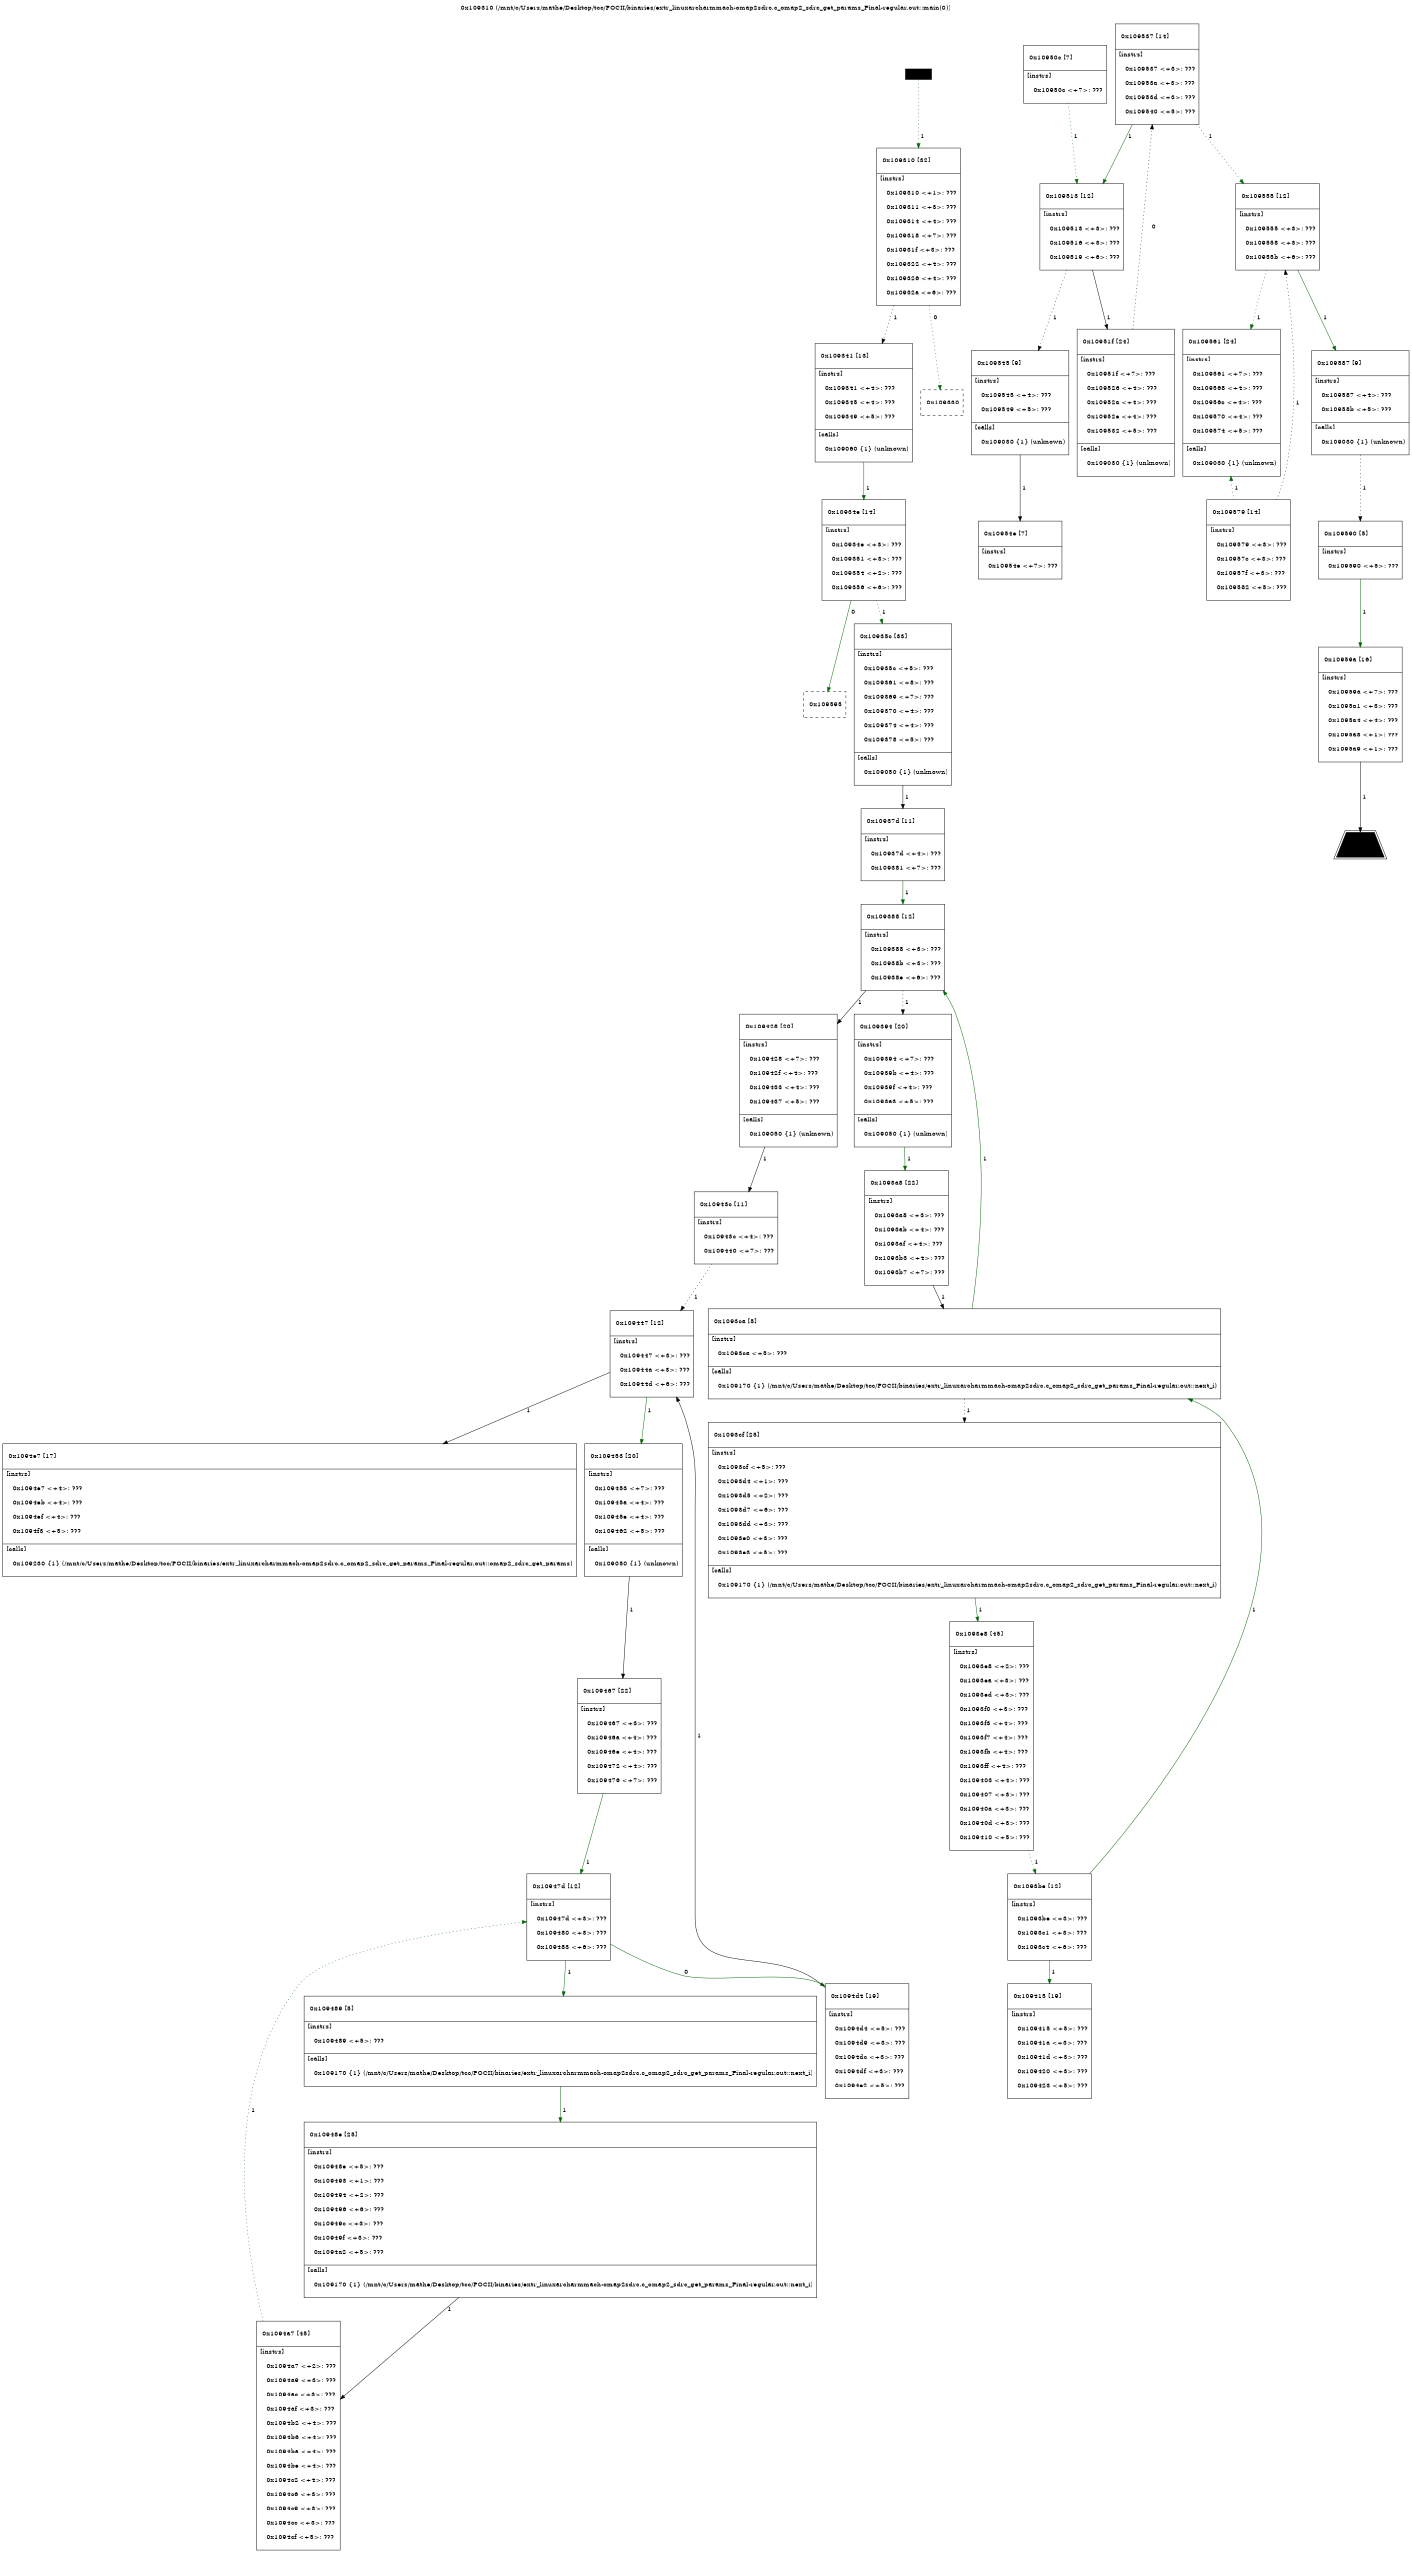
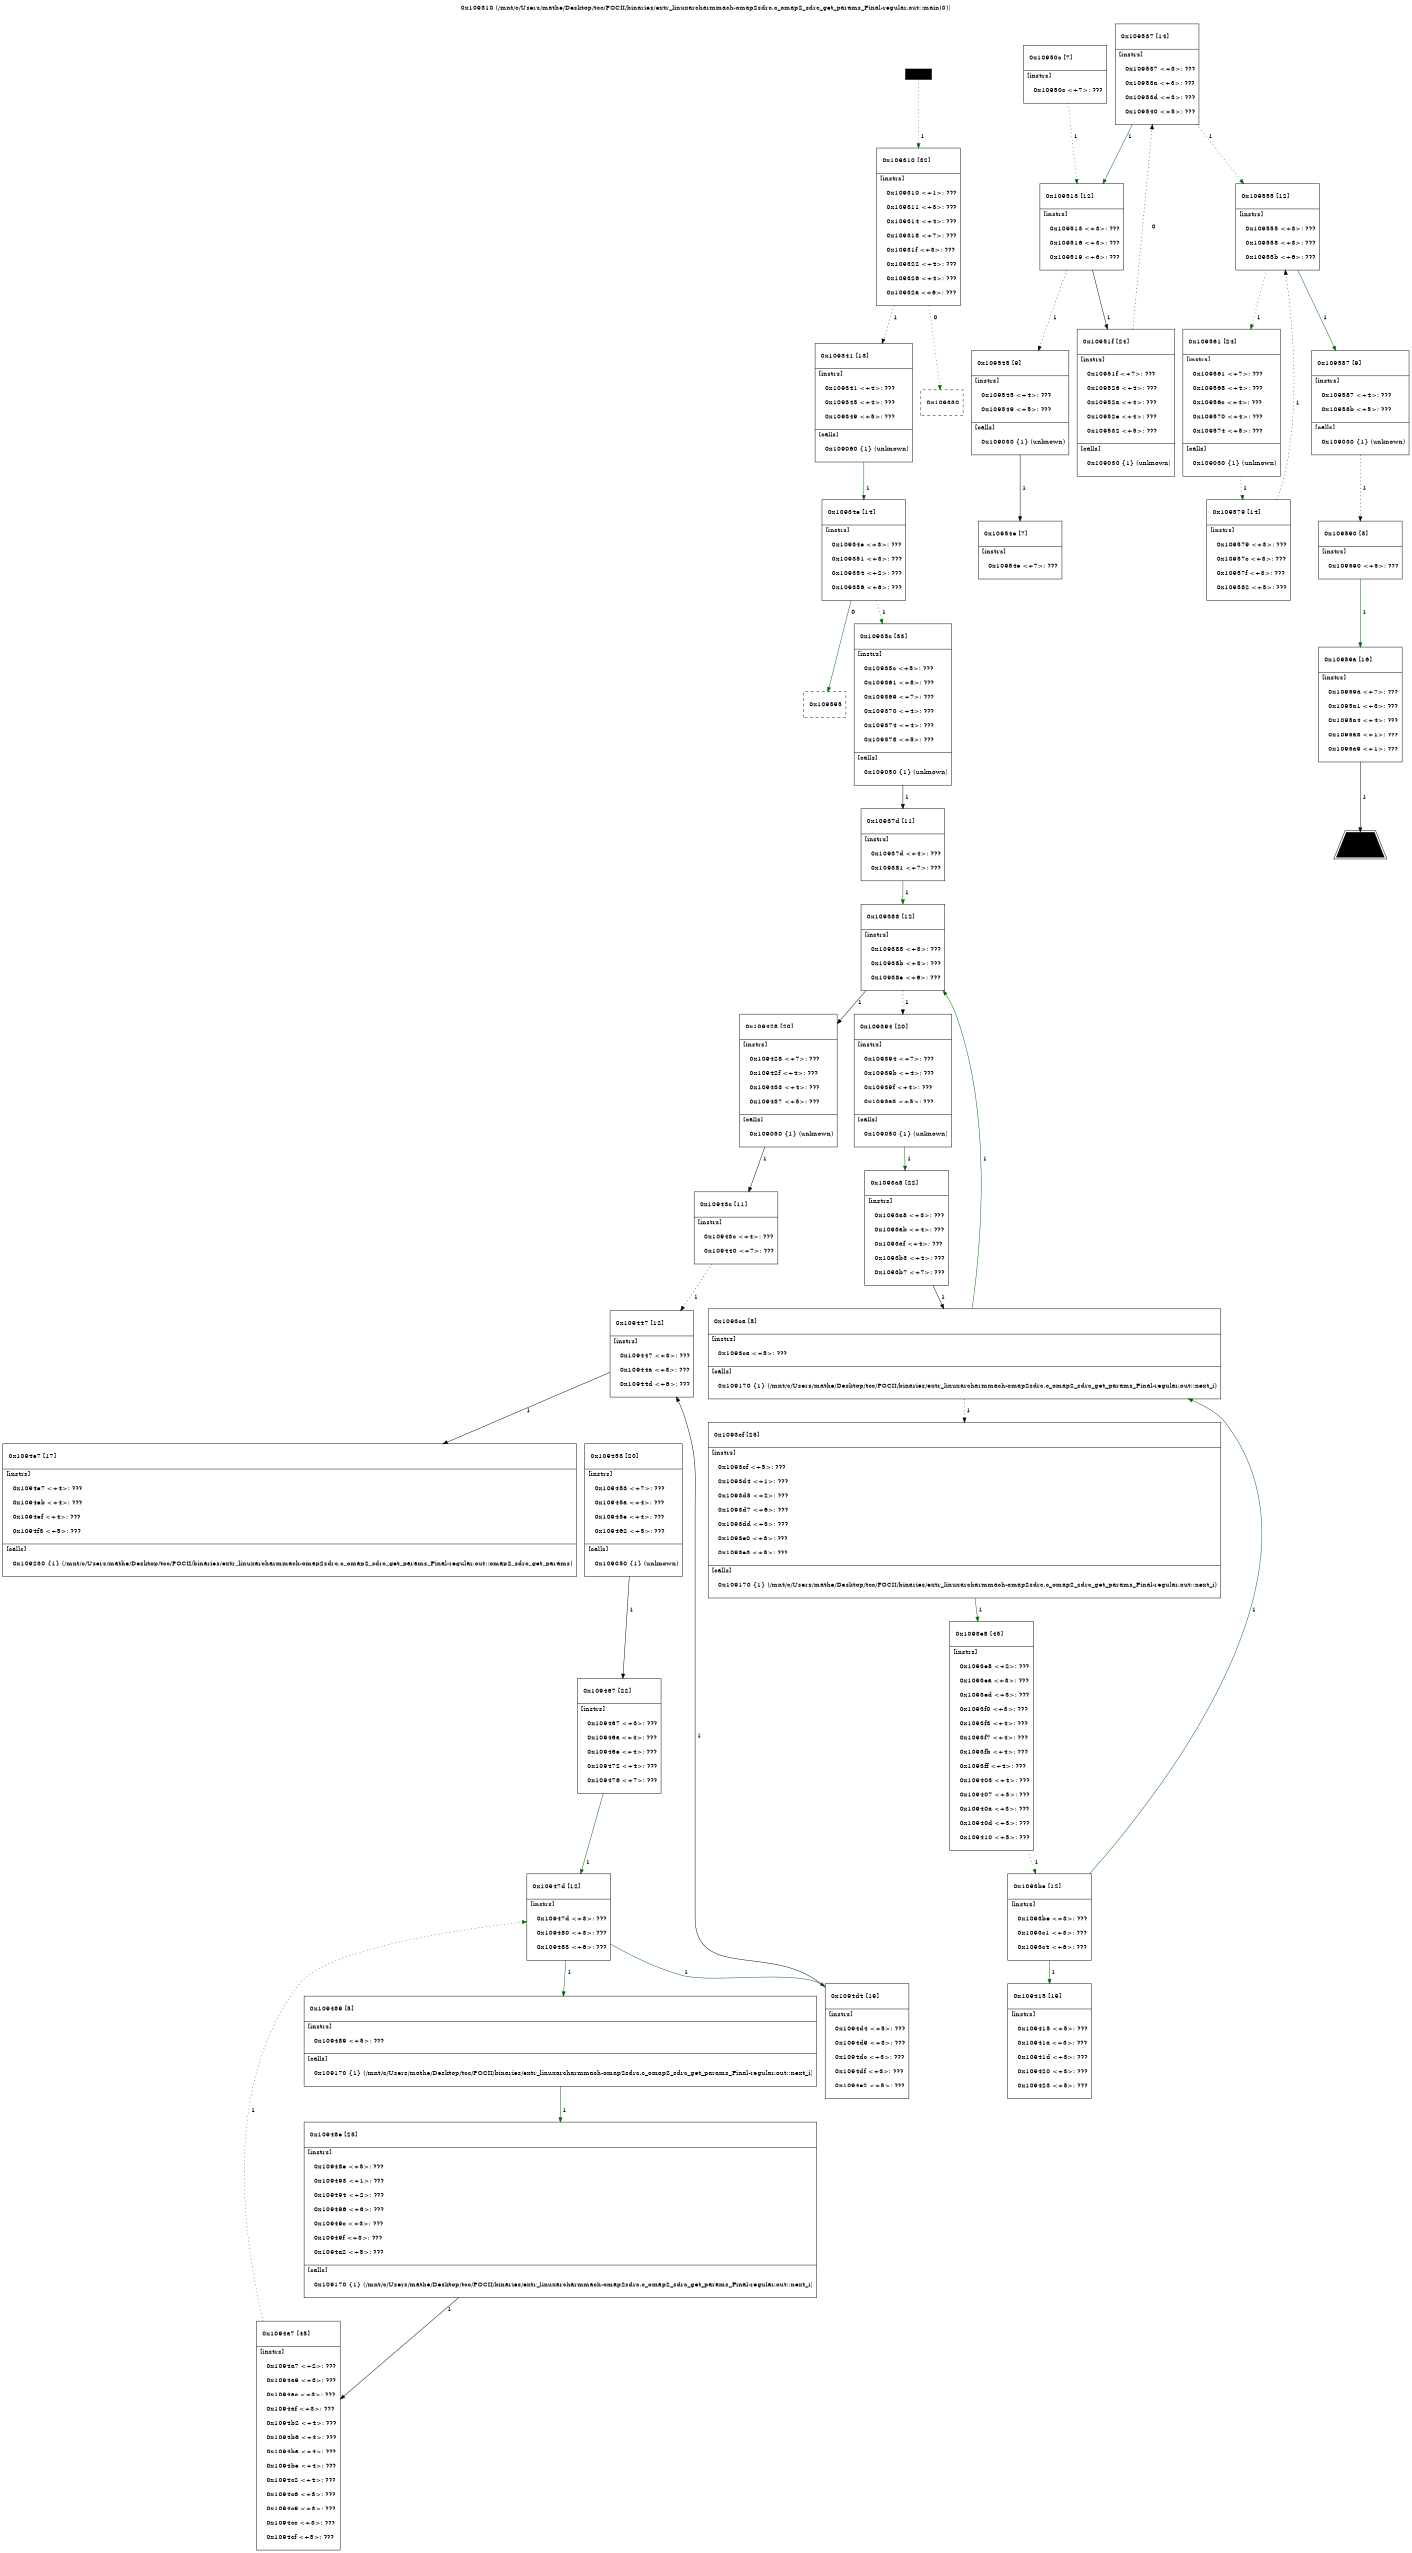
edge "0x109579 [14]" -> "0x109561 [24]": reversed
edge "0x109447 [12]" -> "0x109453 [20]": removed, label "1"
edge "0x10947d [12]" -> "0x1094d4 [19]": label " 0" -> " 1"
